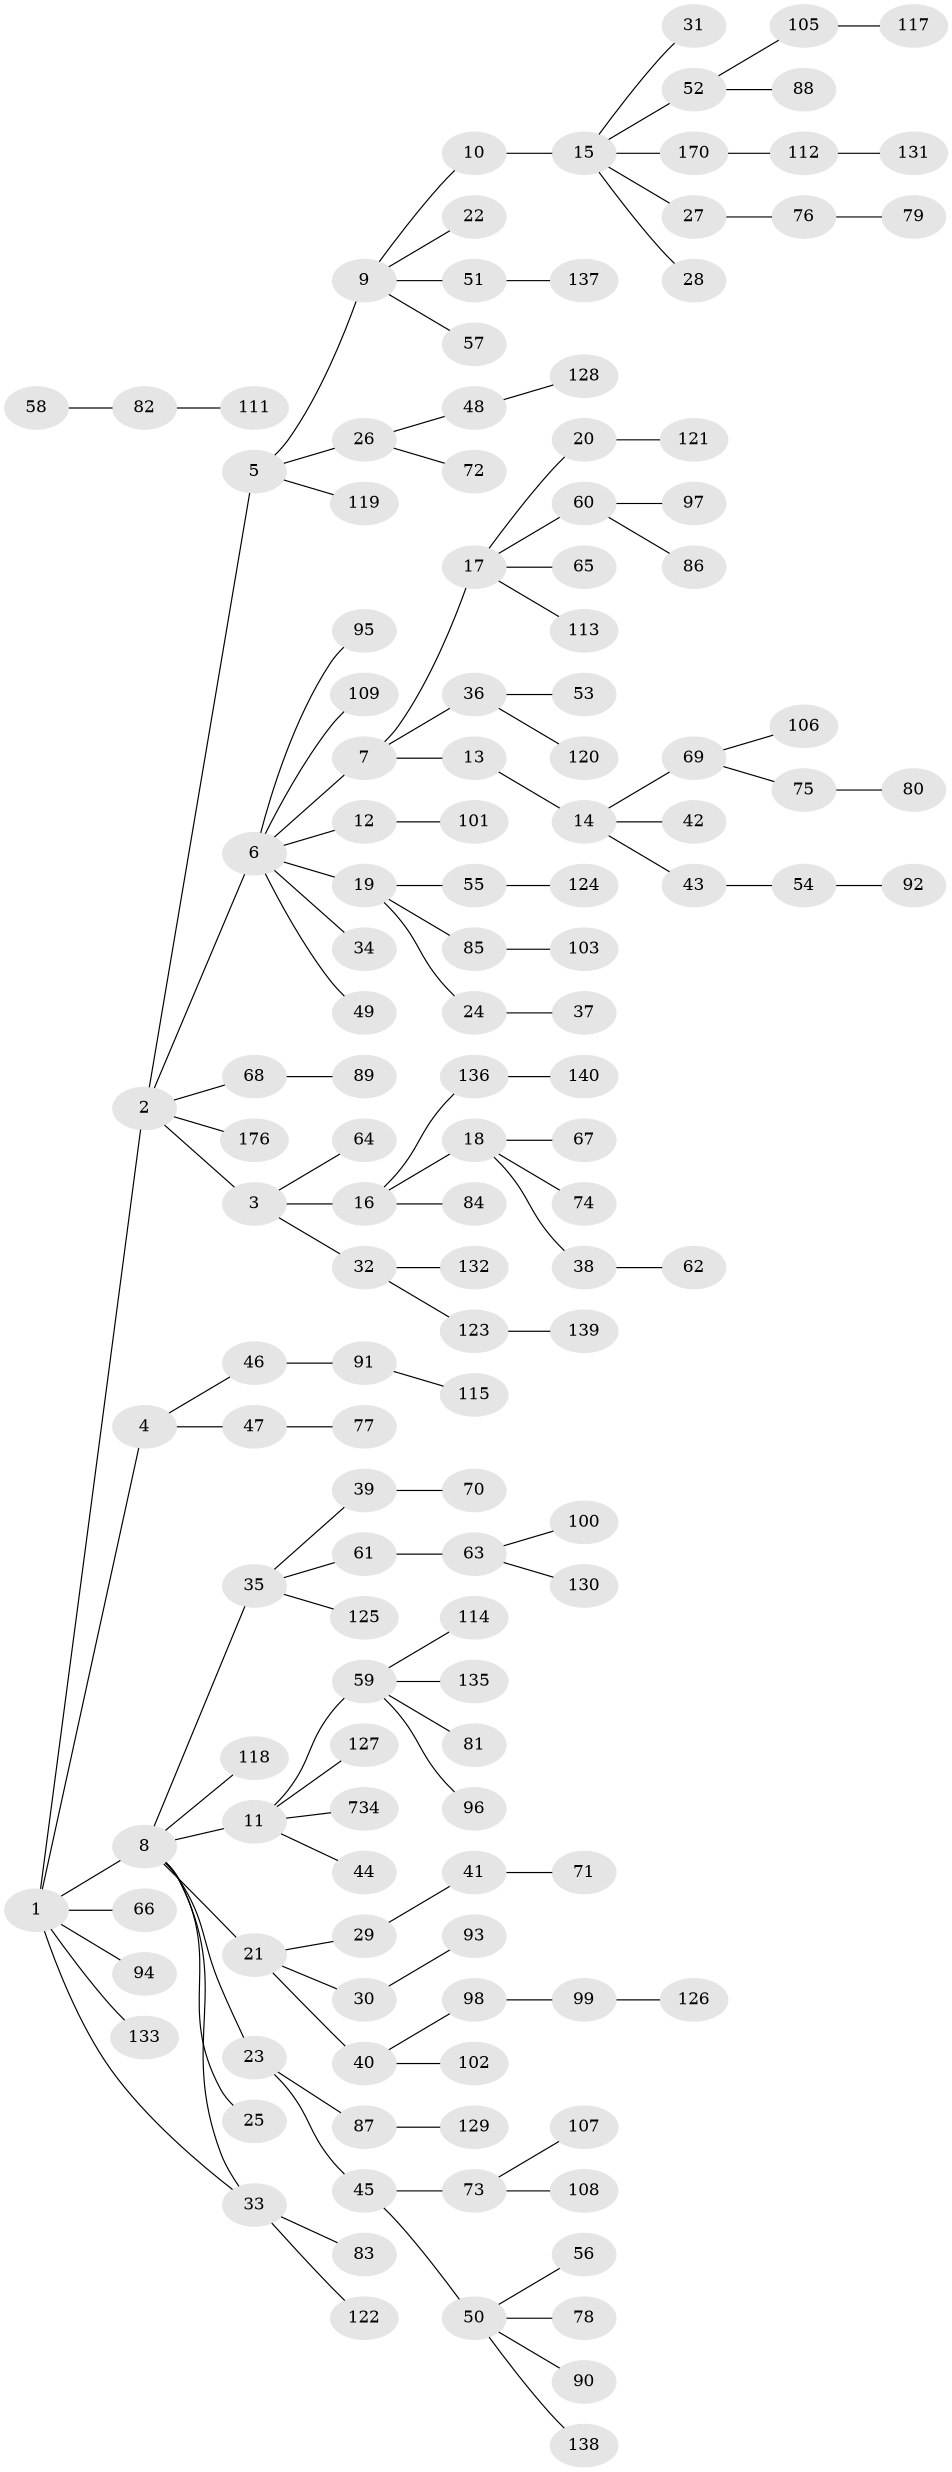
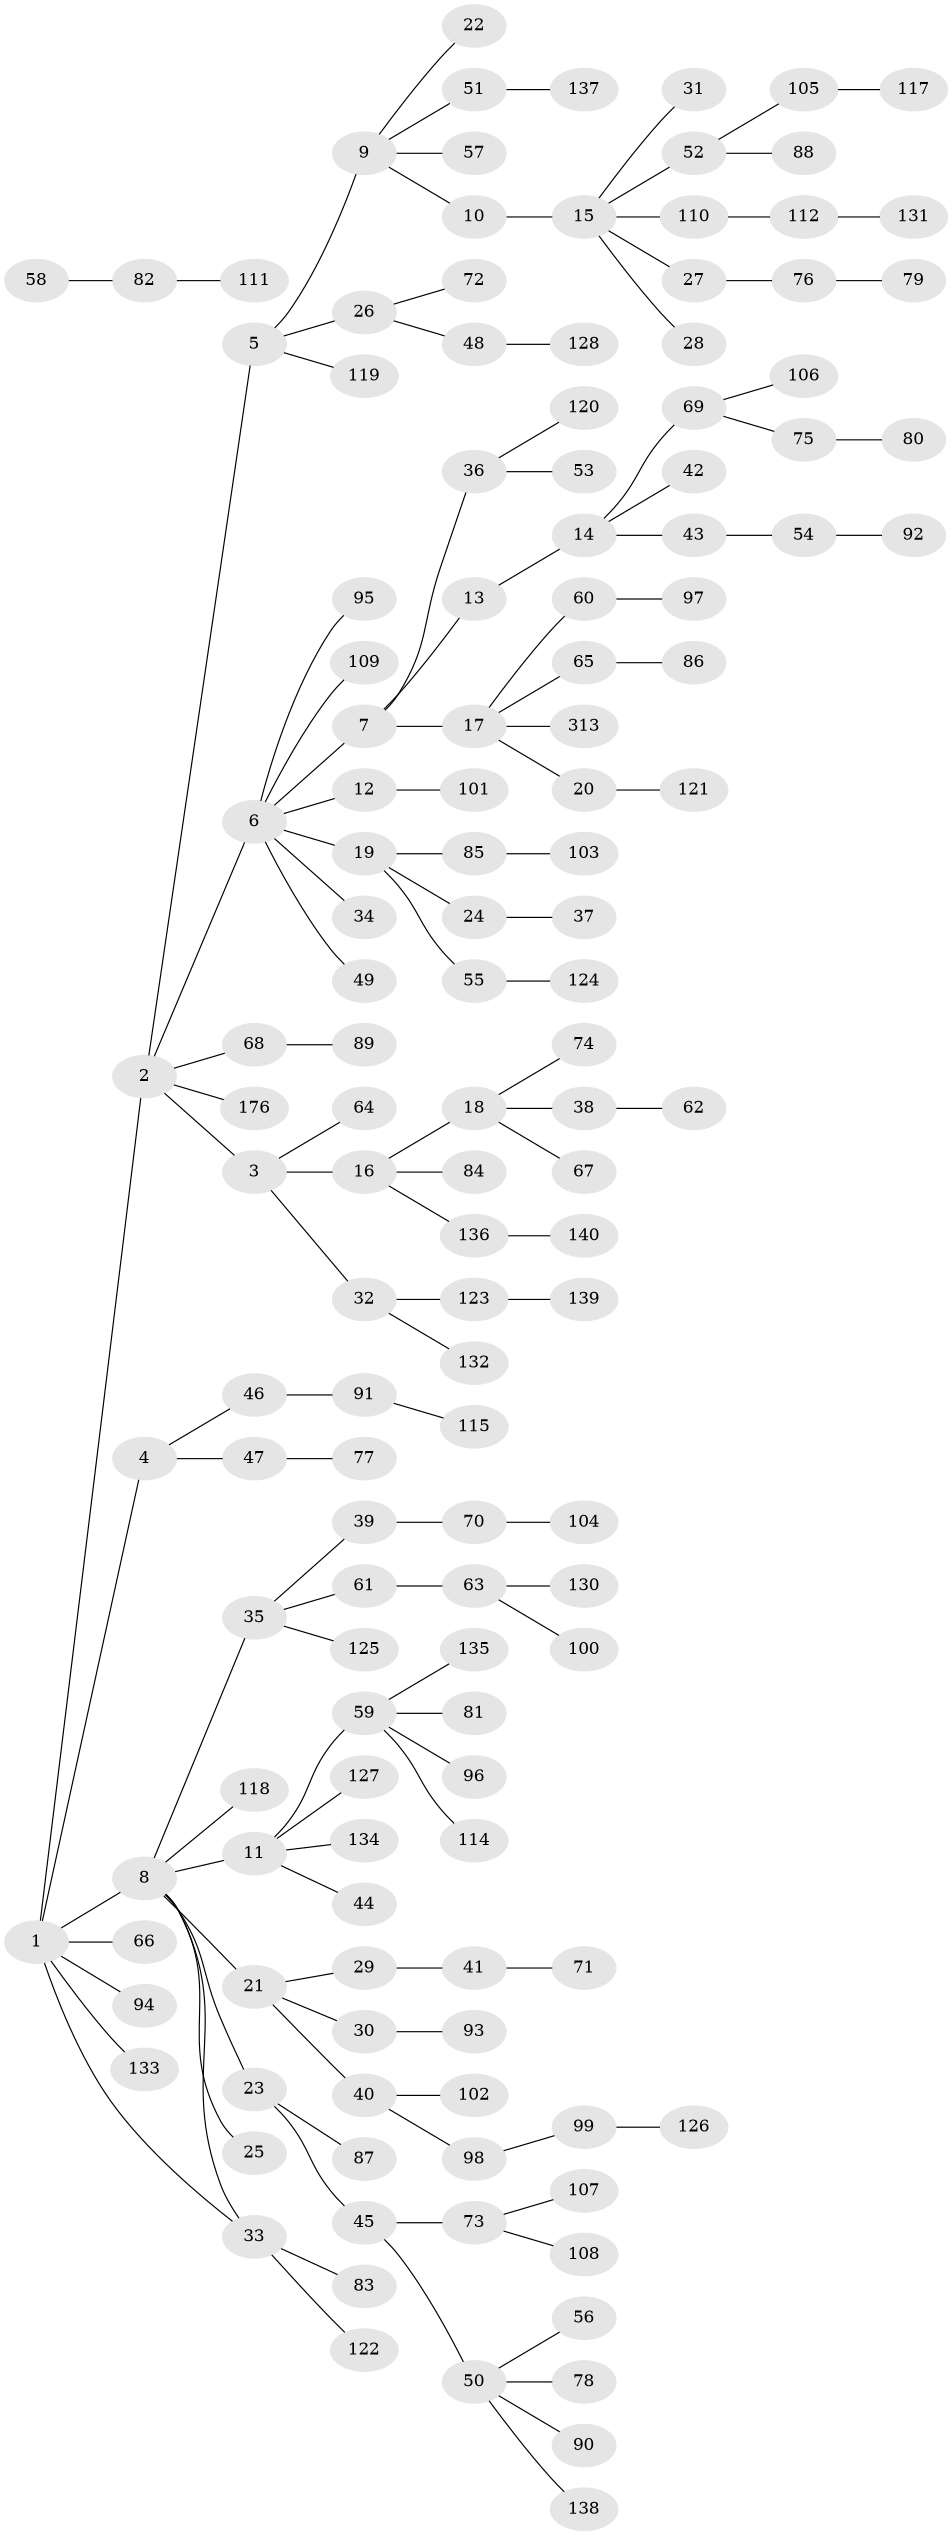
node "170": label "170" -> "110"
edge "60" -- "86": now "65" -- "86"
node "113": label "113" -> "313"
node "104": added
node "734": label "734" -> "134"
node "129": removed
